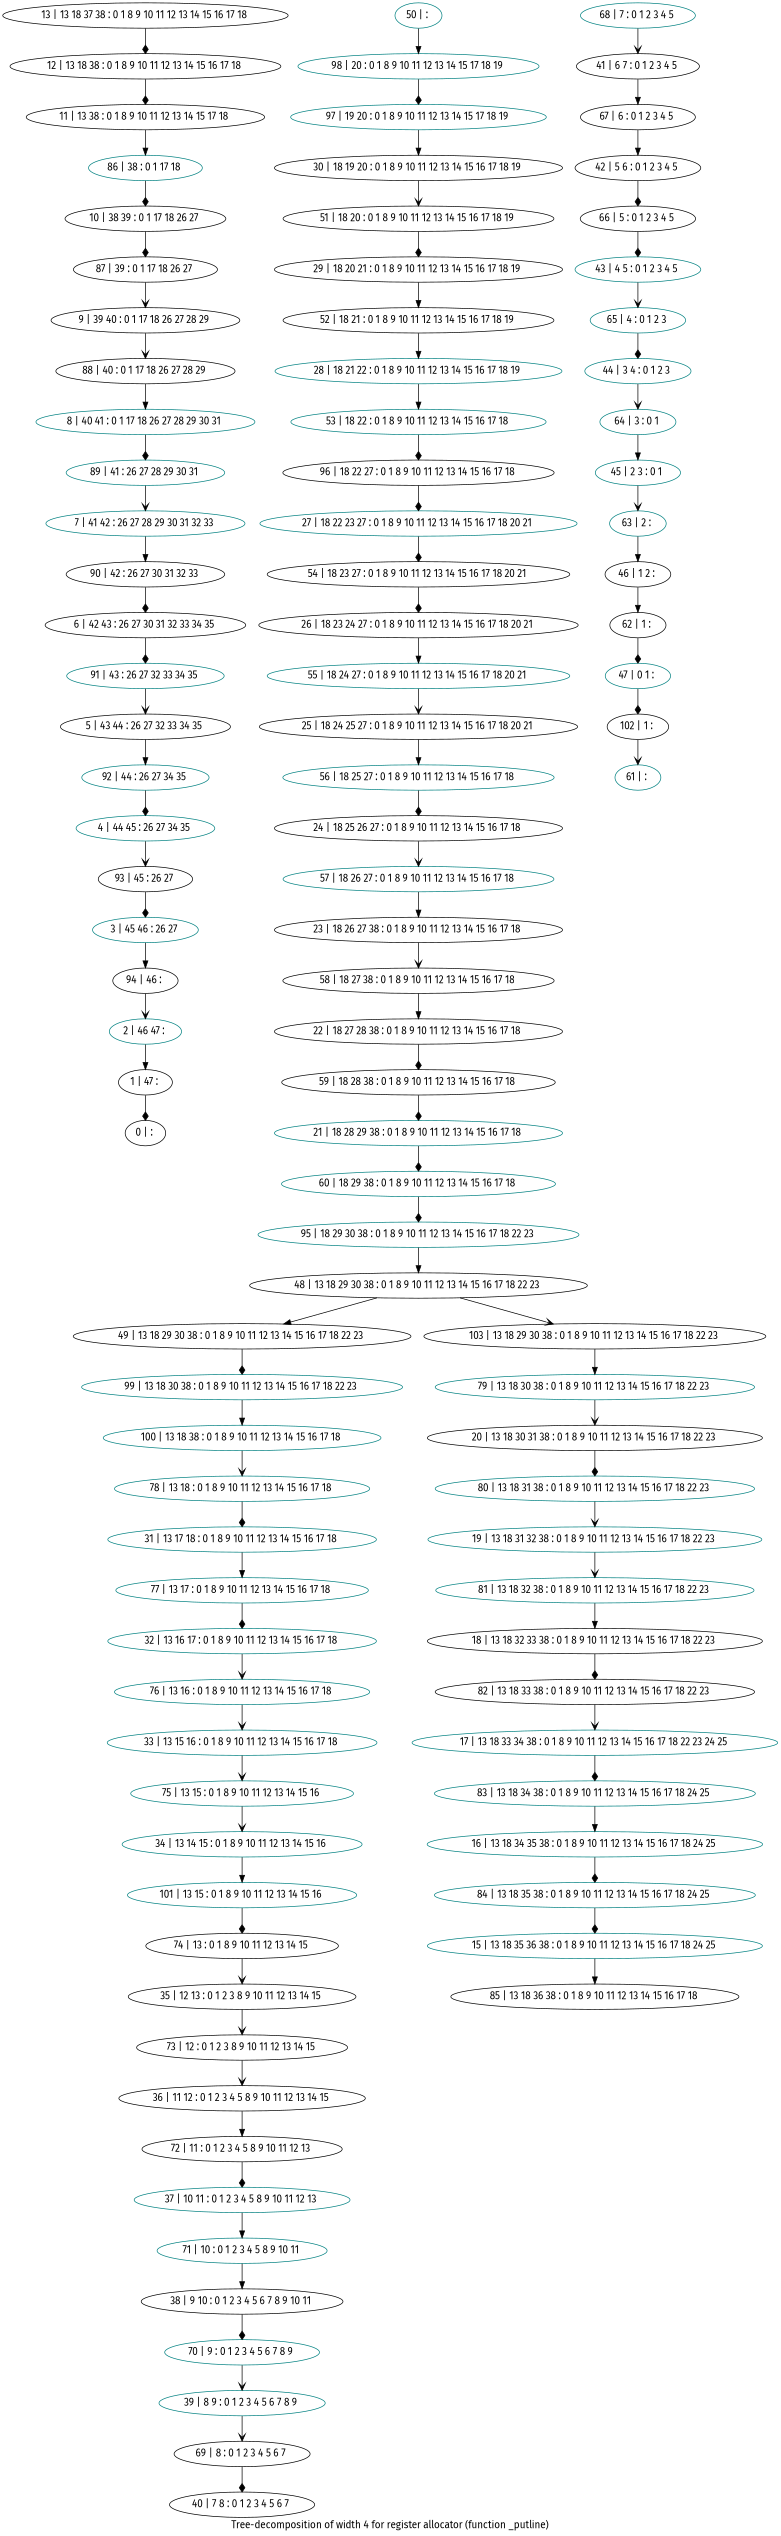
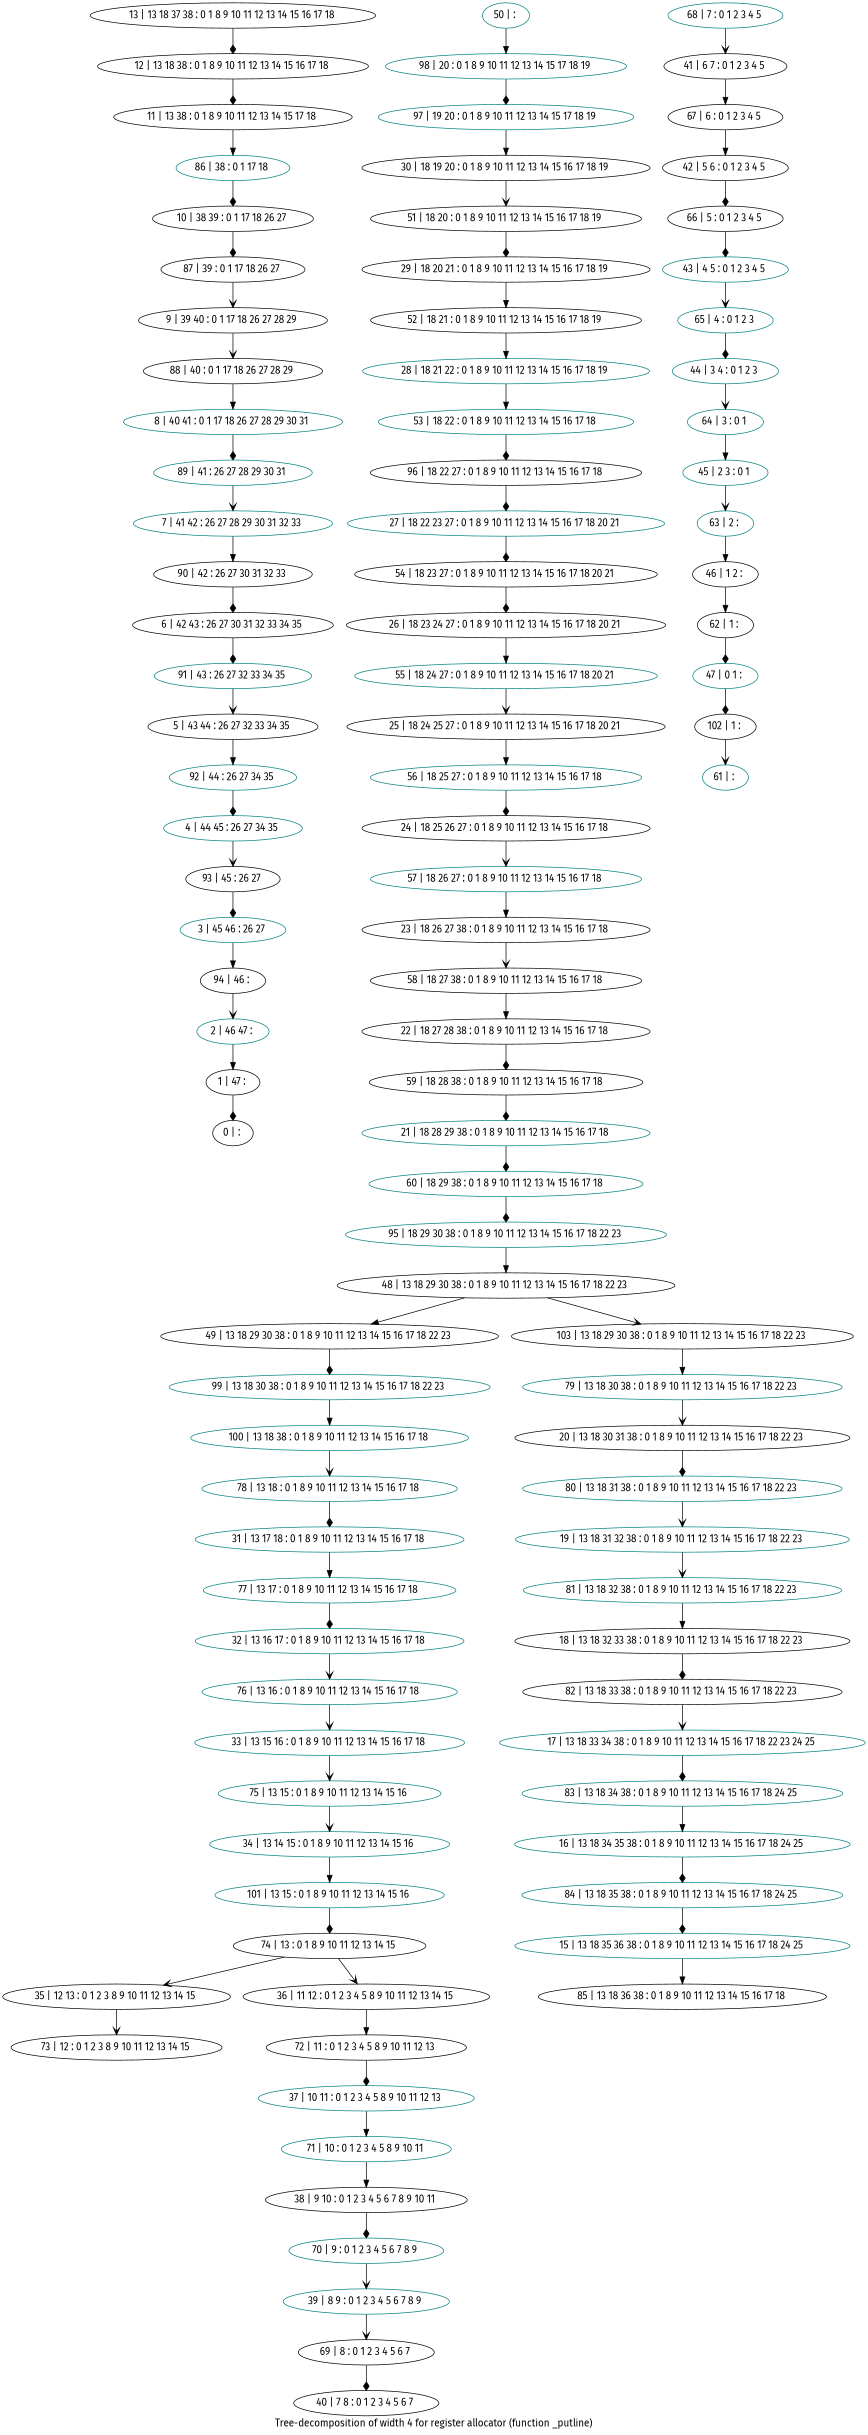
edge "73 | 12 : 0 1 2 3 8 9 10 11 12 13 14 15" -> "36 | 11 12 : 0 1 2 3 4 5 8 9 10 11 12 13 14 15": now "74 | 13 : 0 1 8 9 10 11 12 13 14 15" -> "36 | 11 12 : 0 1 2 3 4 5 8 9 10 11 12 13 14 15"
